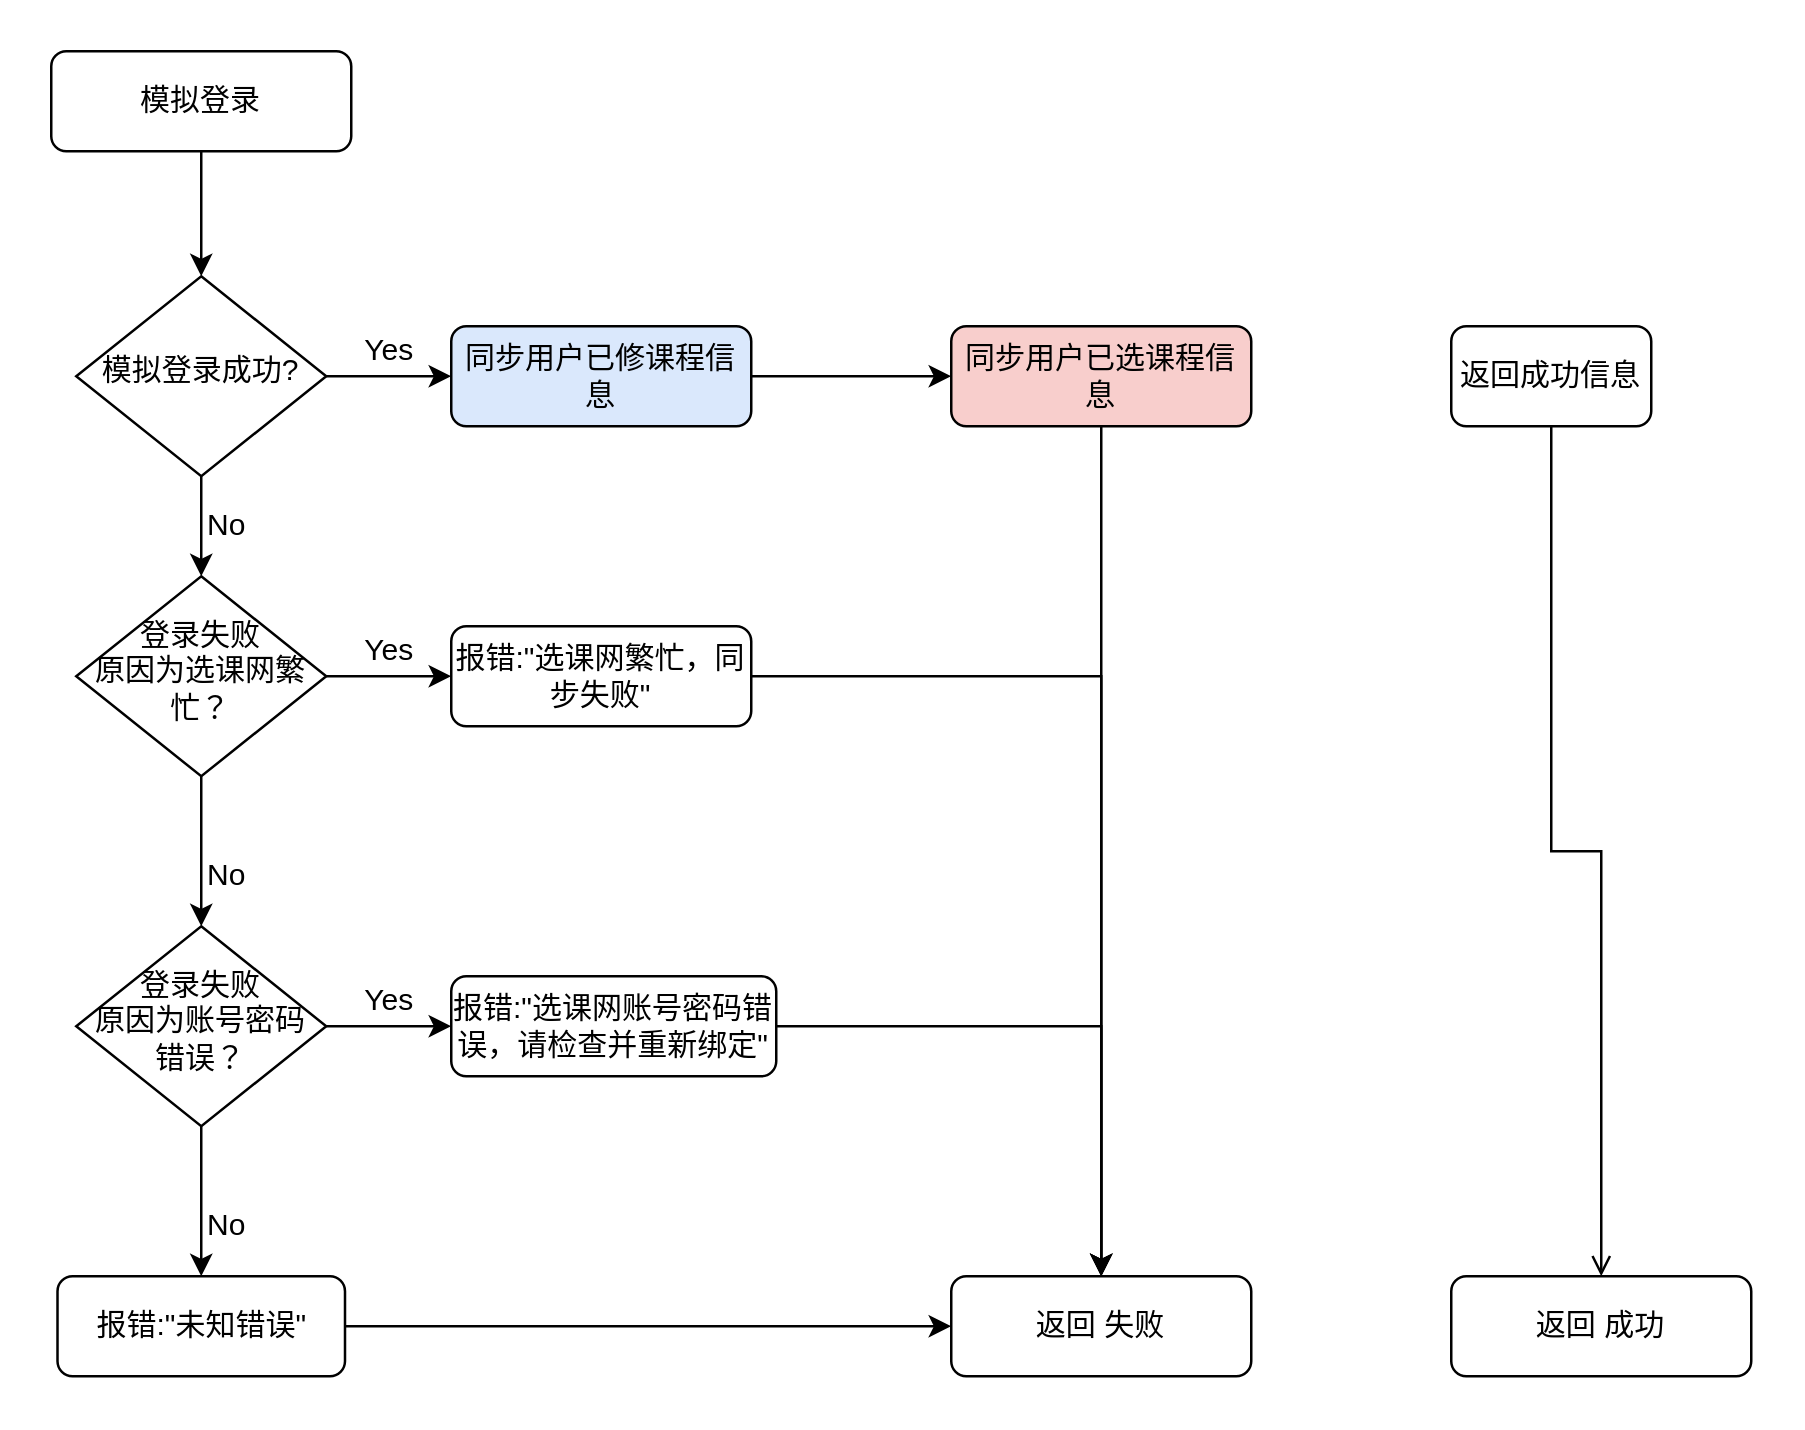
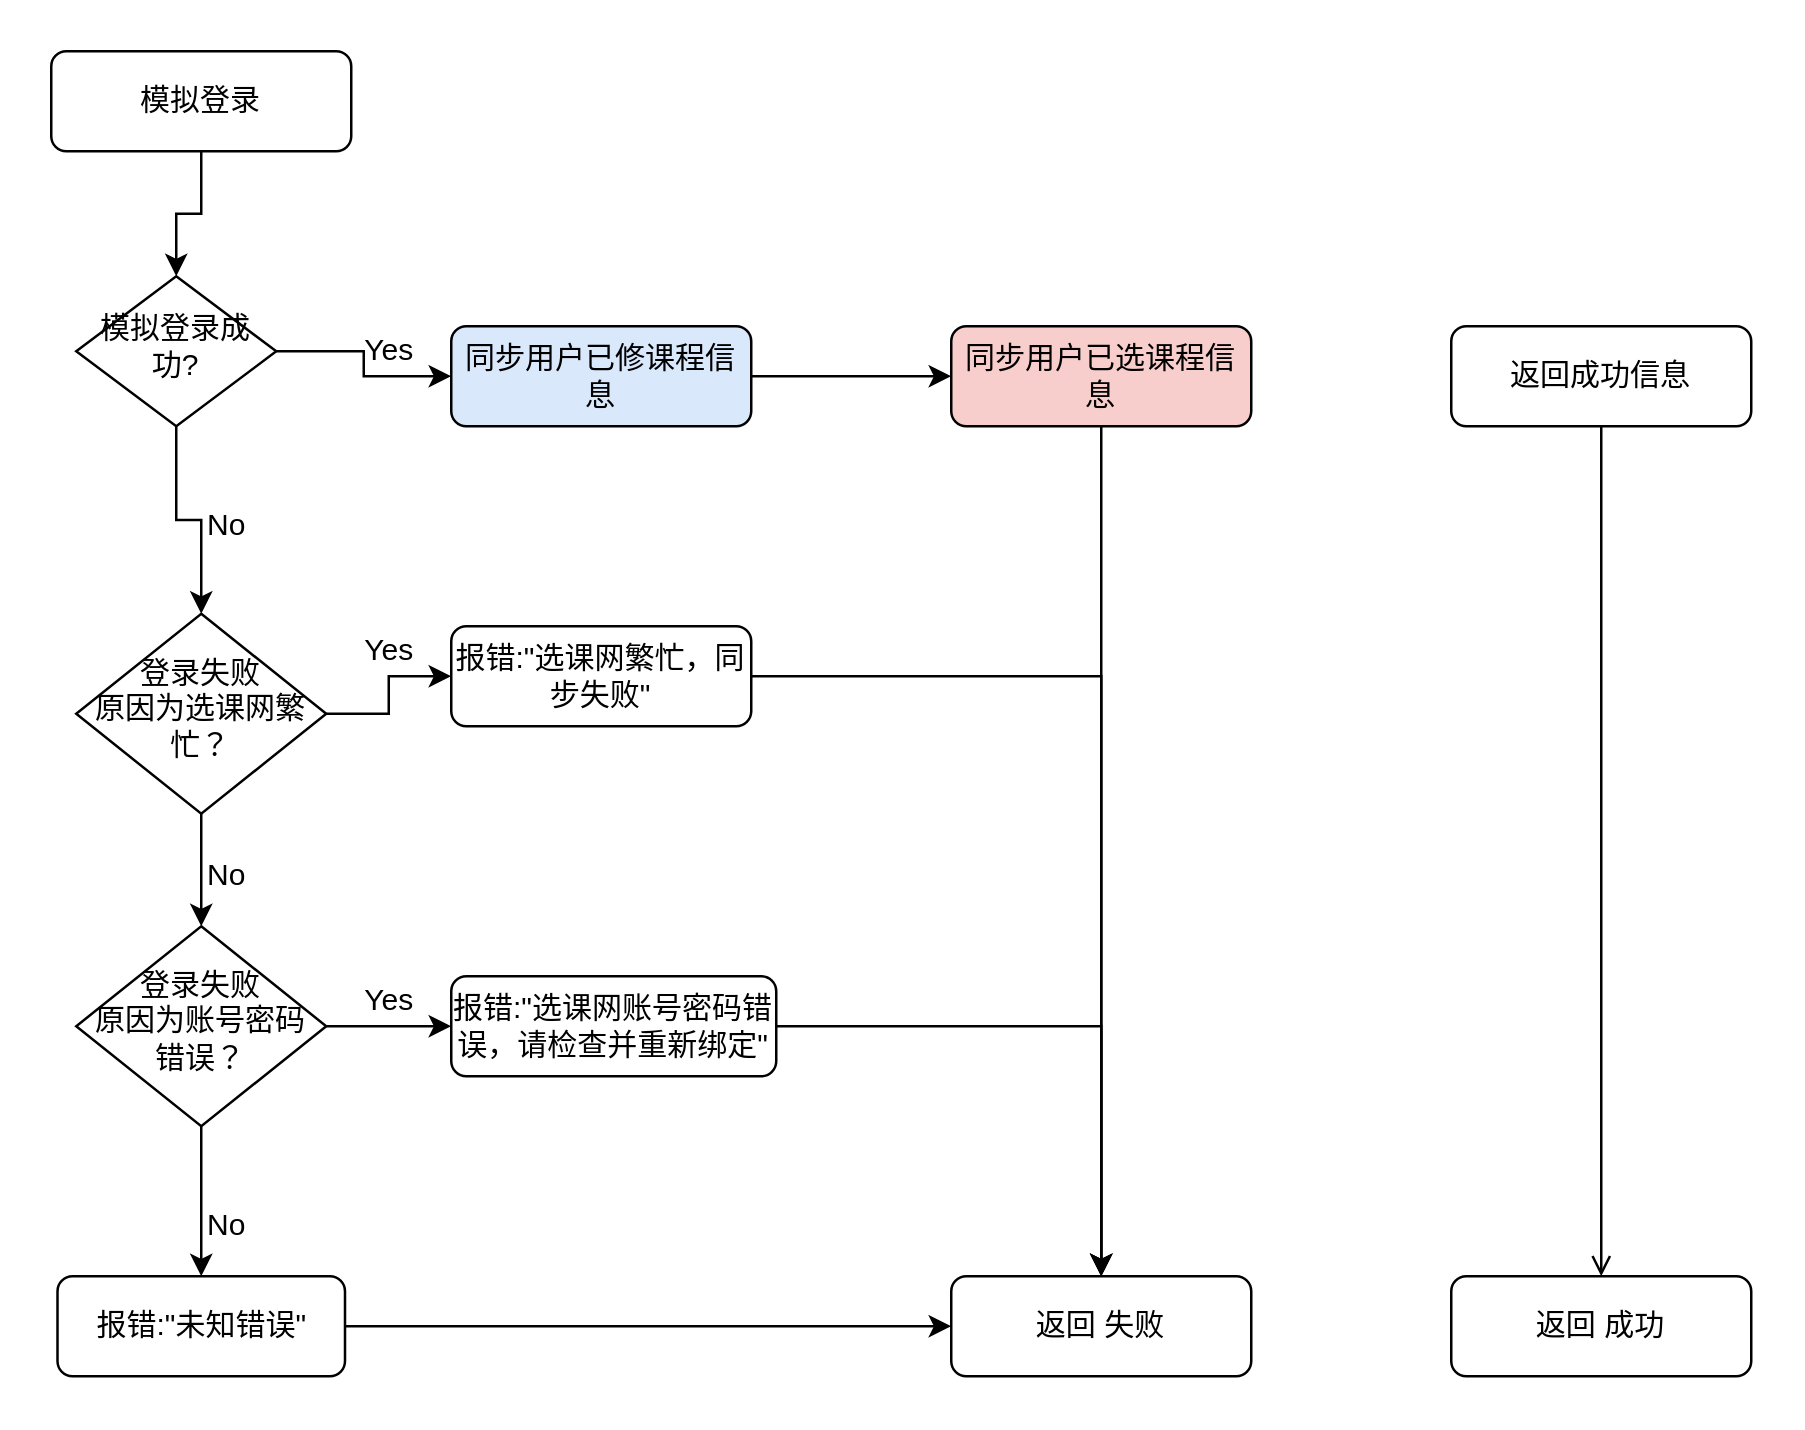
node "模拟登录成功?": size 250x200 -> 200x150
node "返回成功信息": size 200x100 -> 300x100
node "登录失败 原因为选课网繁忙？": moved (201, 676) -> (201, 714)
